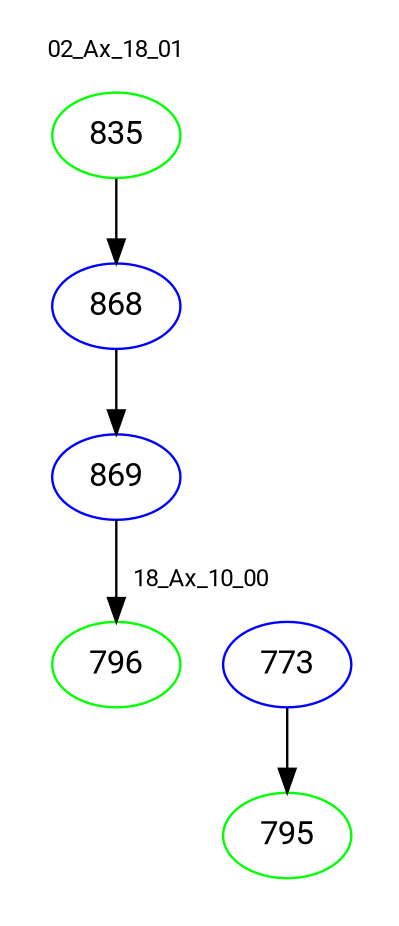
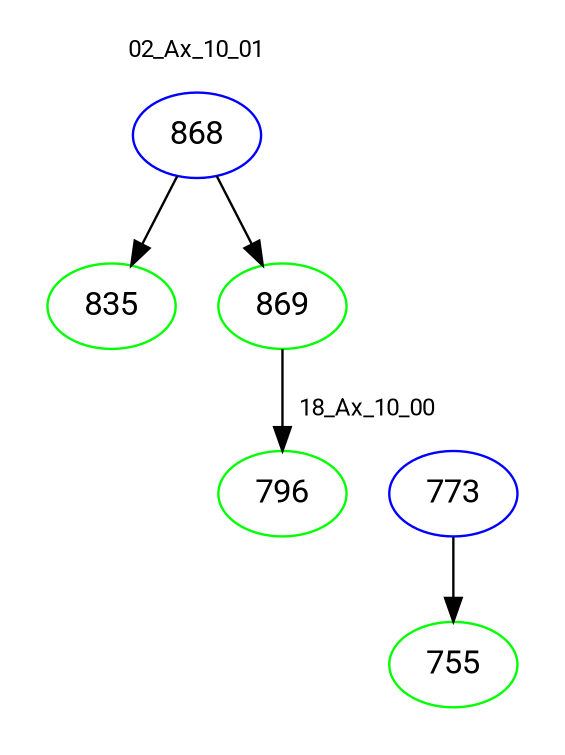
cluster "02_Ax_18_01": label "02_Ax_18_01" -> "02_Ax_10_01"
edge "835" -> "868": reversed
node "869": color blue -> green
node "795": label "795" -> "755"
